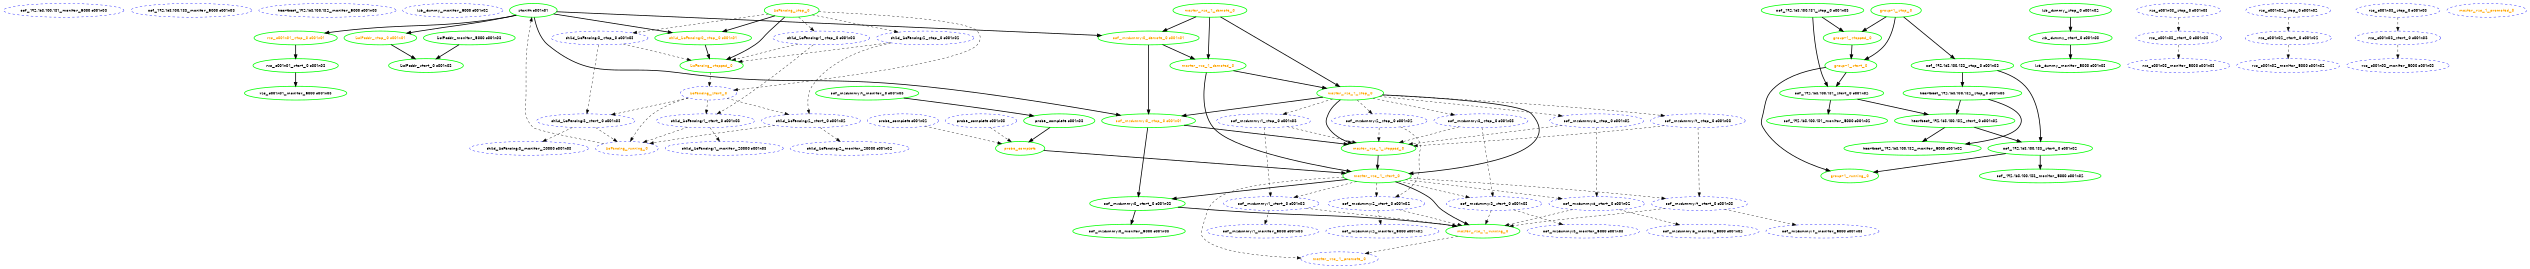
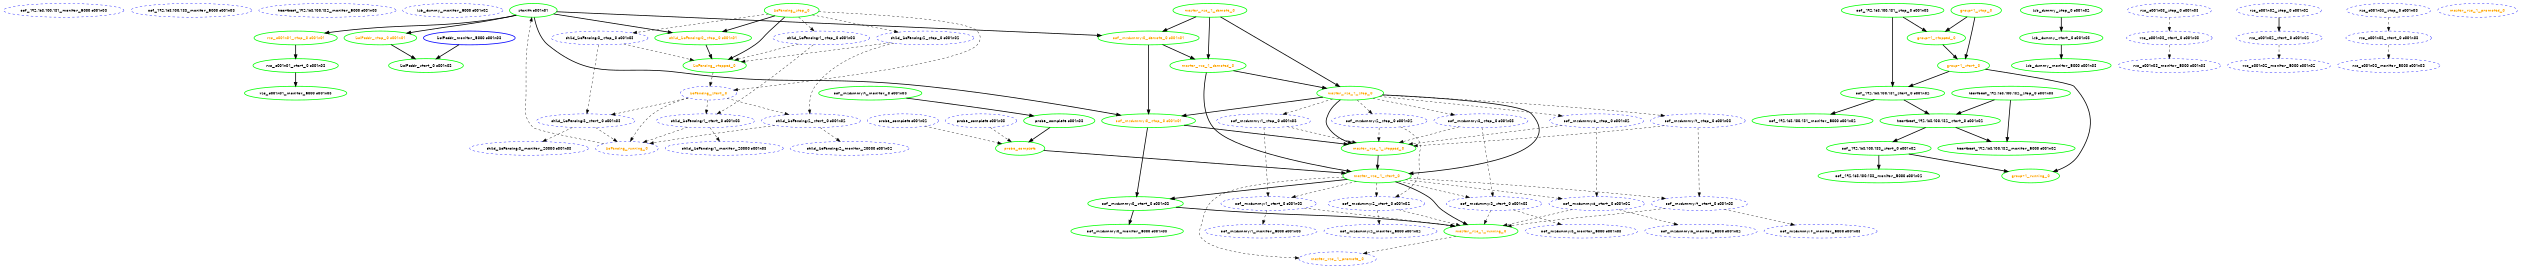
edge "rsc_c001n02_stop_0 c001n02" -> "rsc_c001n02_start_0 c001n02": style dashed -> bold
node "DcIPaddr_monitor_5000 c001n03": color green -> blue
node "ocf_192.168.100.183_stop_0 c001n03": removed
